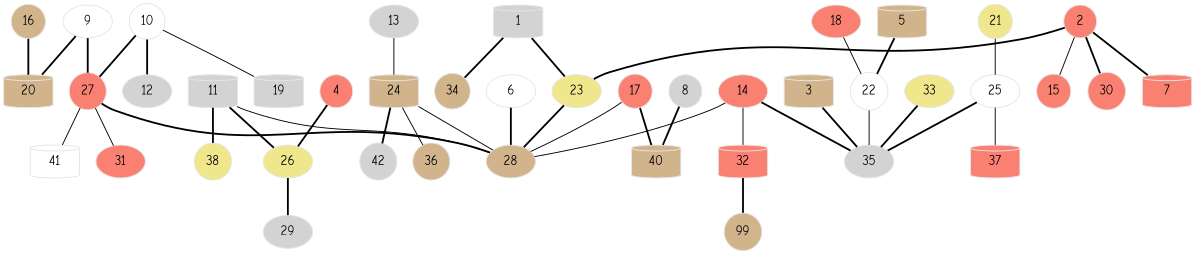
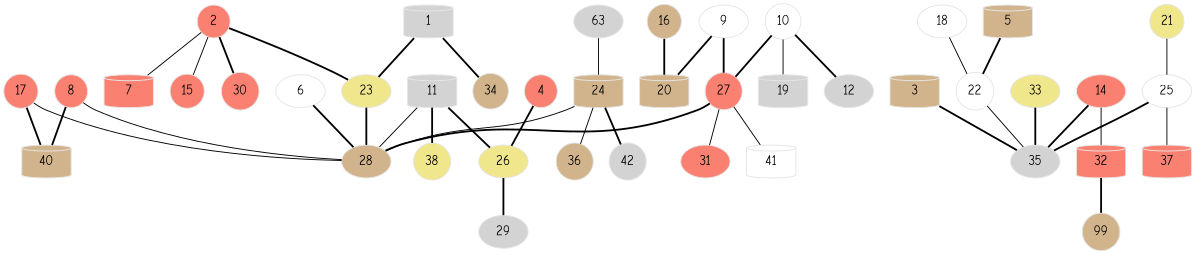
node "13": label "13" -> "63"
node "18": fillcolor salmon -> white
edge "2" -- "7": style bold -> solid
node "8": fillcolor lightgrey -> salmon
edge "14" -- "28": now "8" -- "28"
